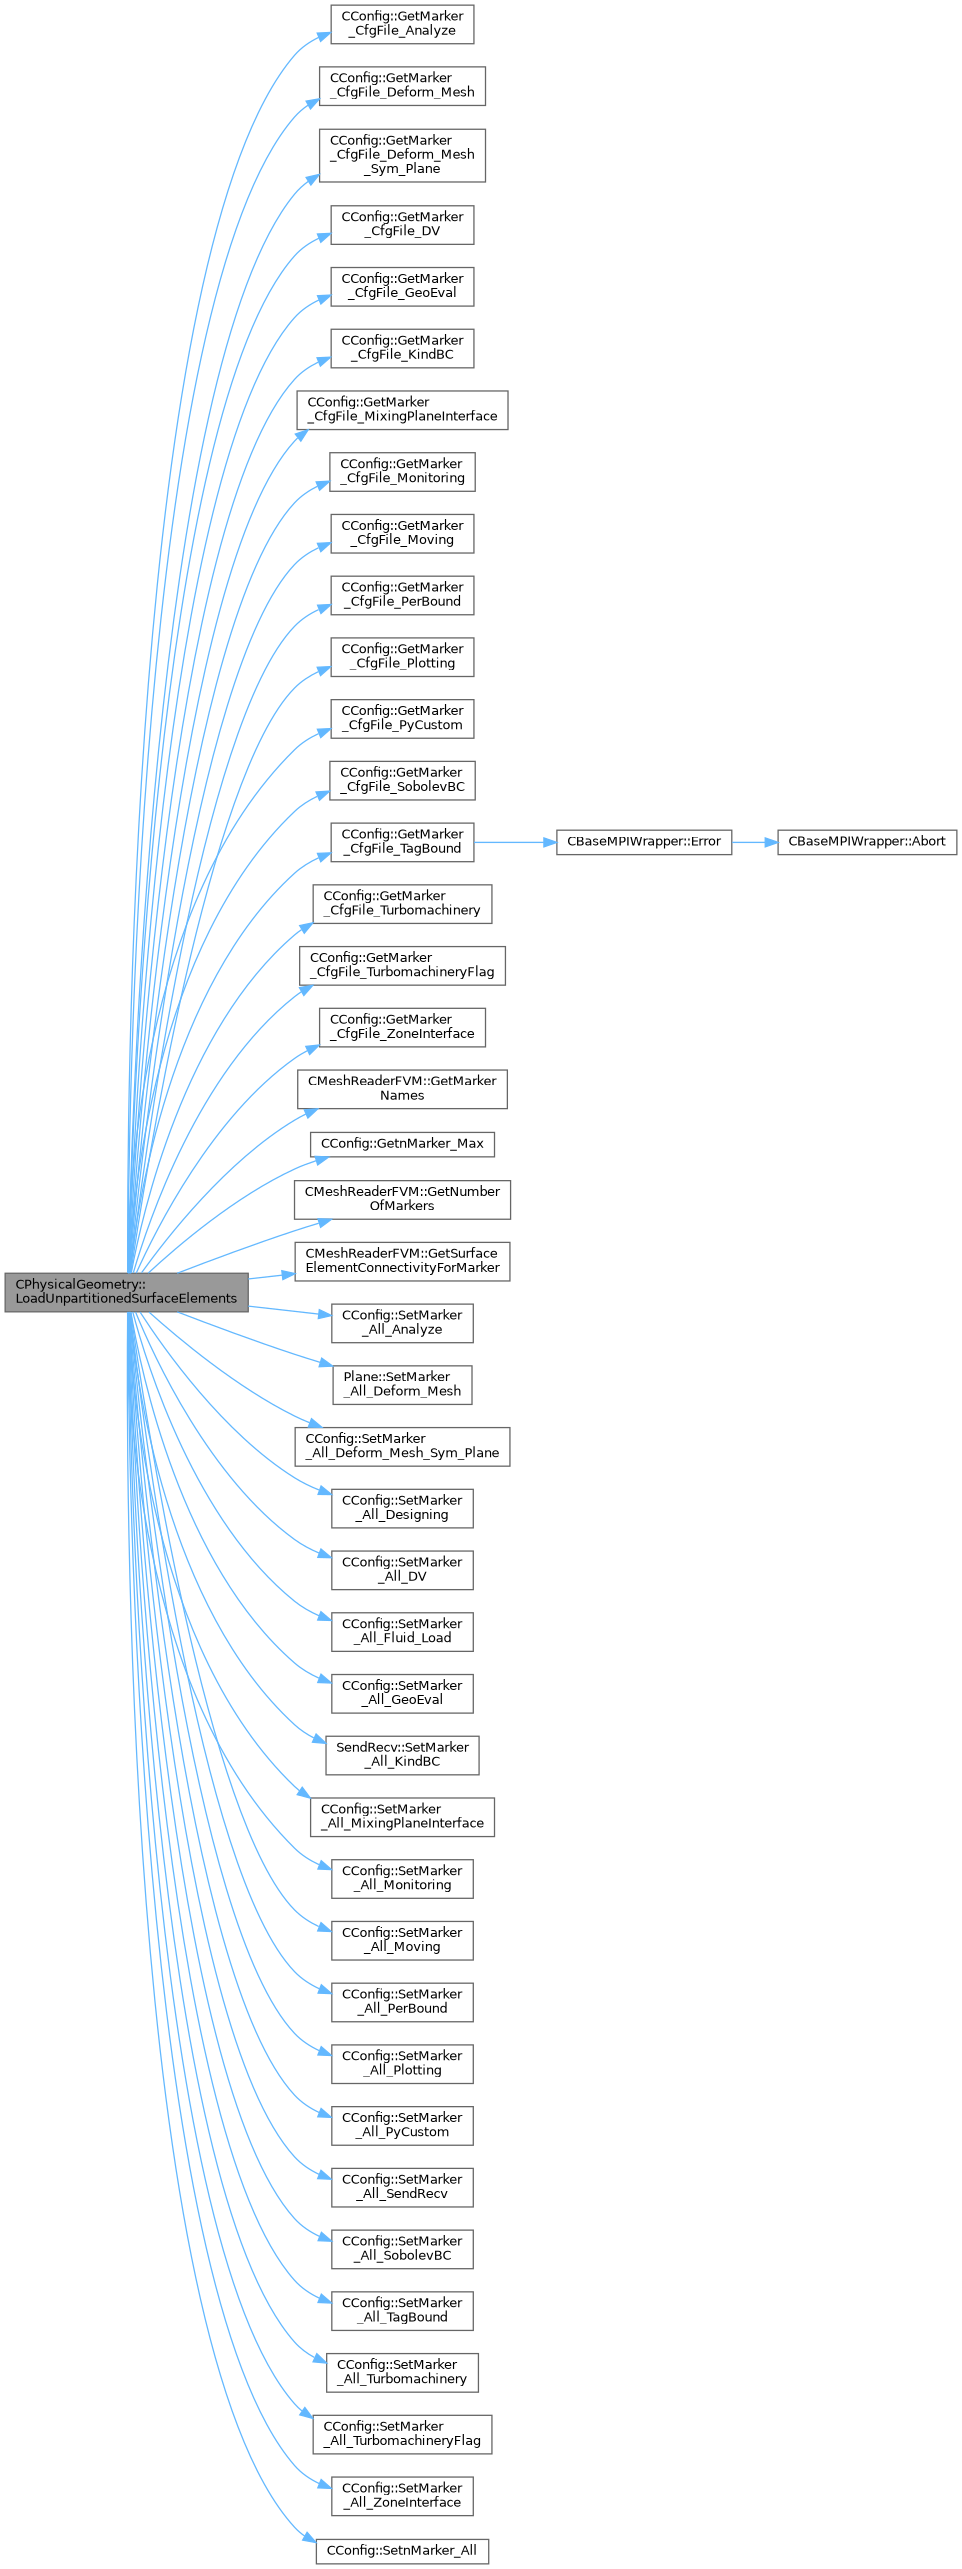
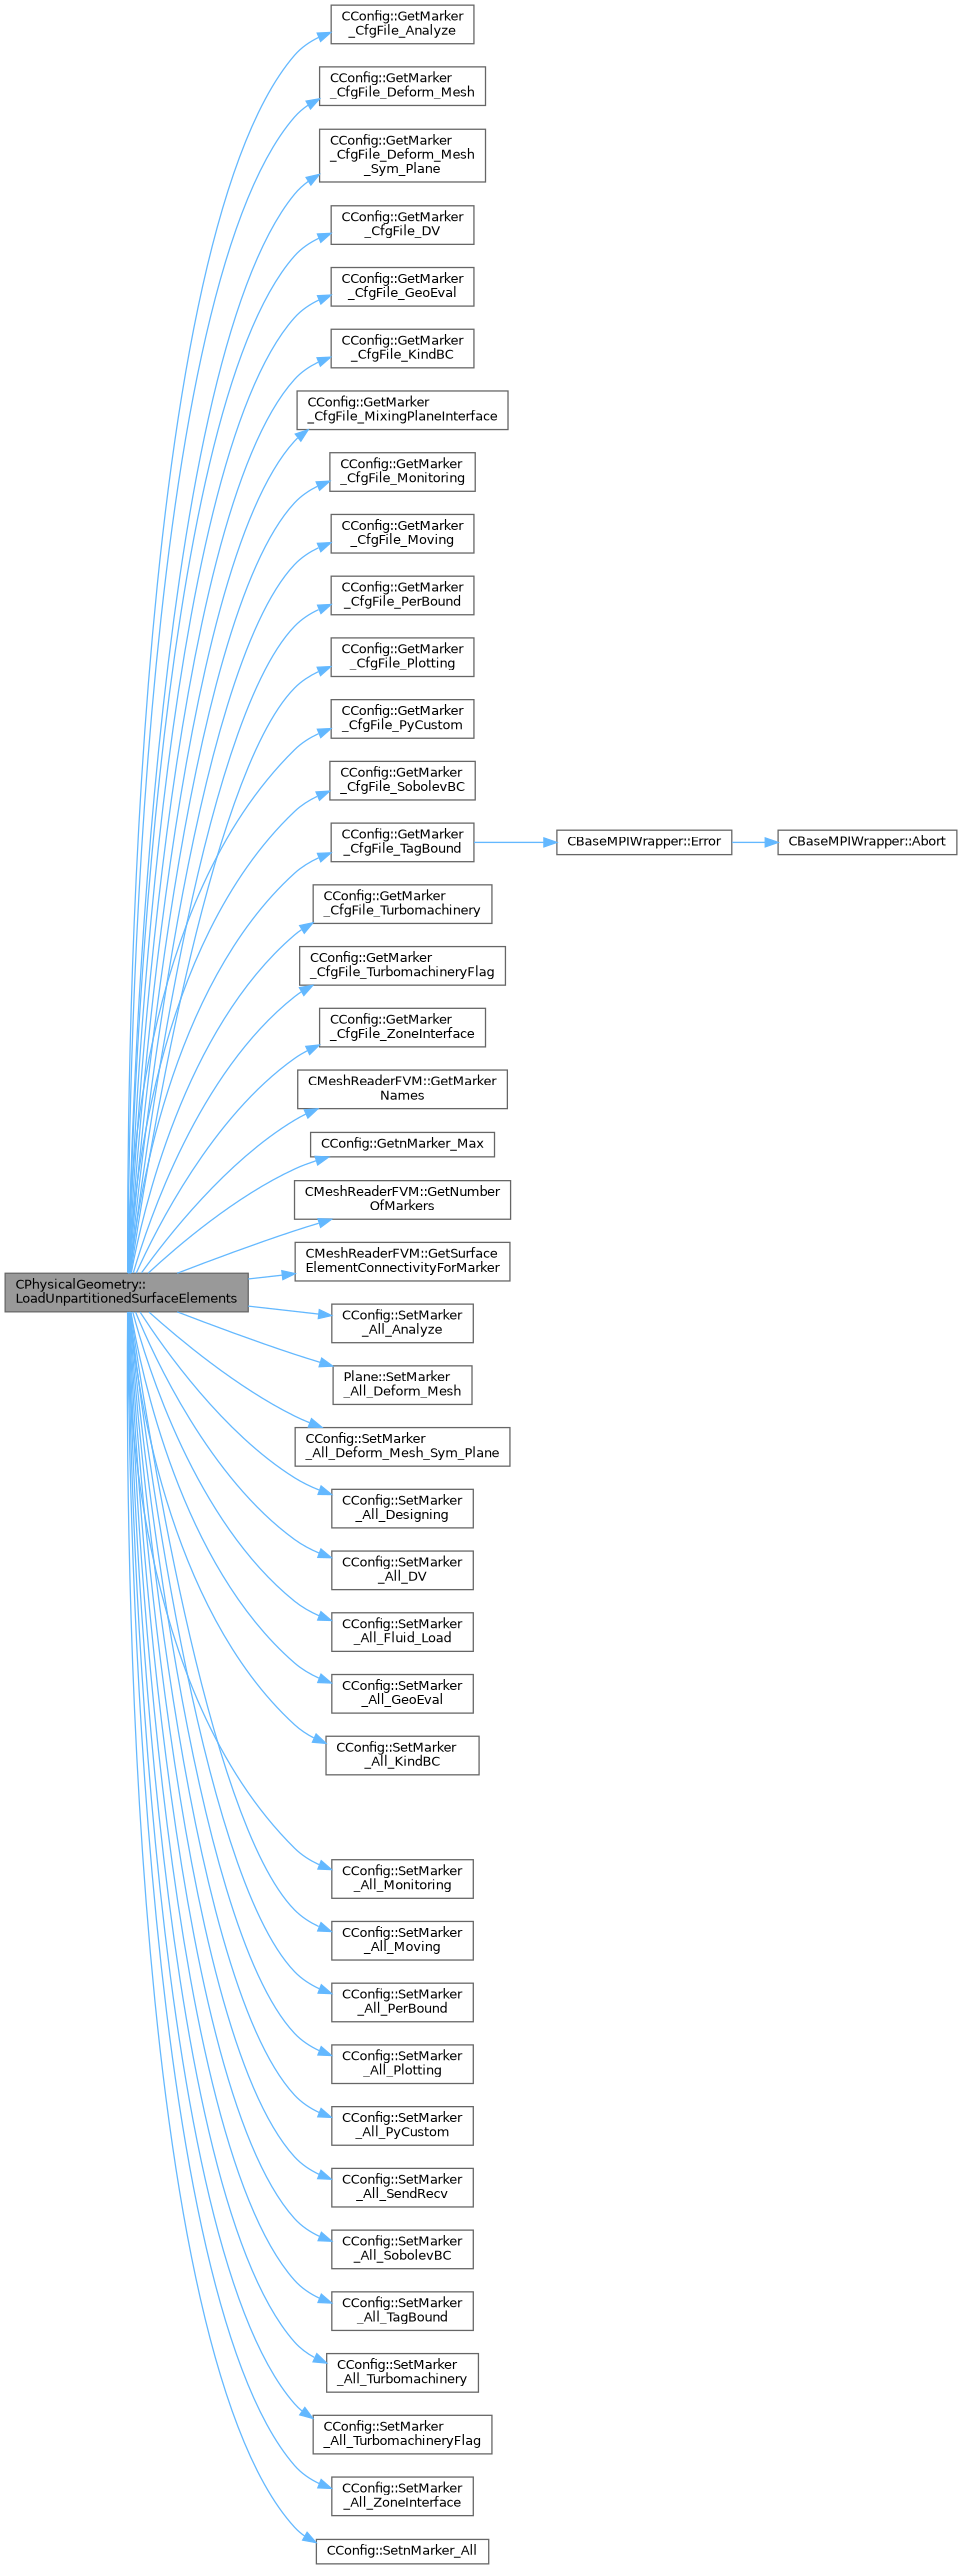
node "SendRecv::SetMarker _All_KindBC": label "SendRecv::SetMarker _All_KindBC" -> "CConfig::SetMarker _All_KindBC"
node "CConfig::SetMarker _All_MixingPlaneInterface": removed
